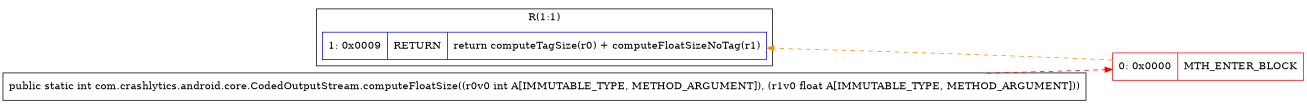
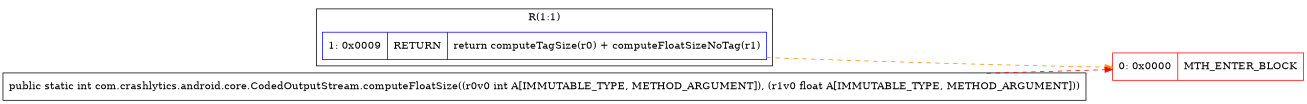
edge "0: 0x0000" -> "1: 0x0009": reversed
